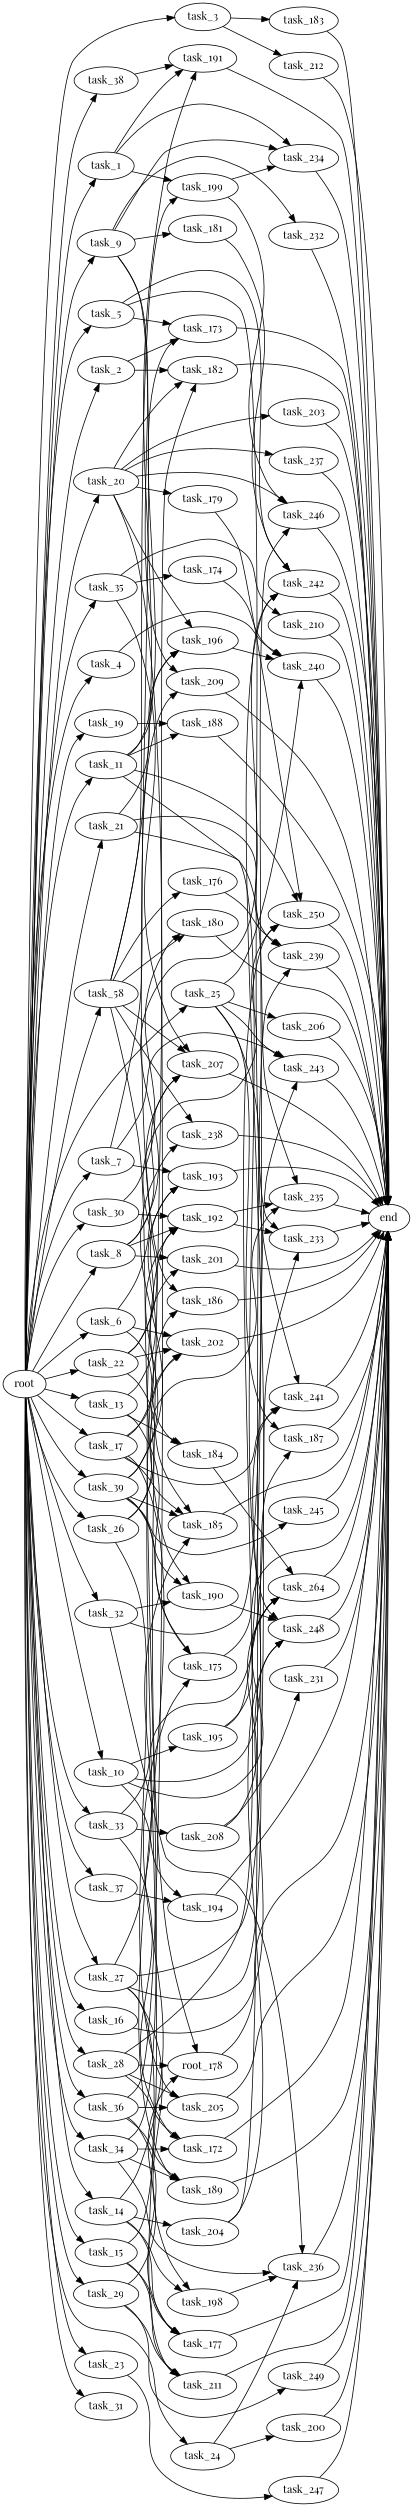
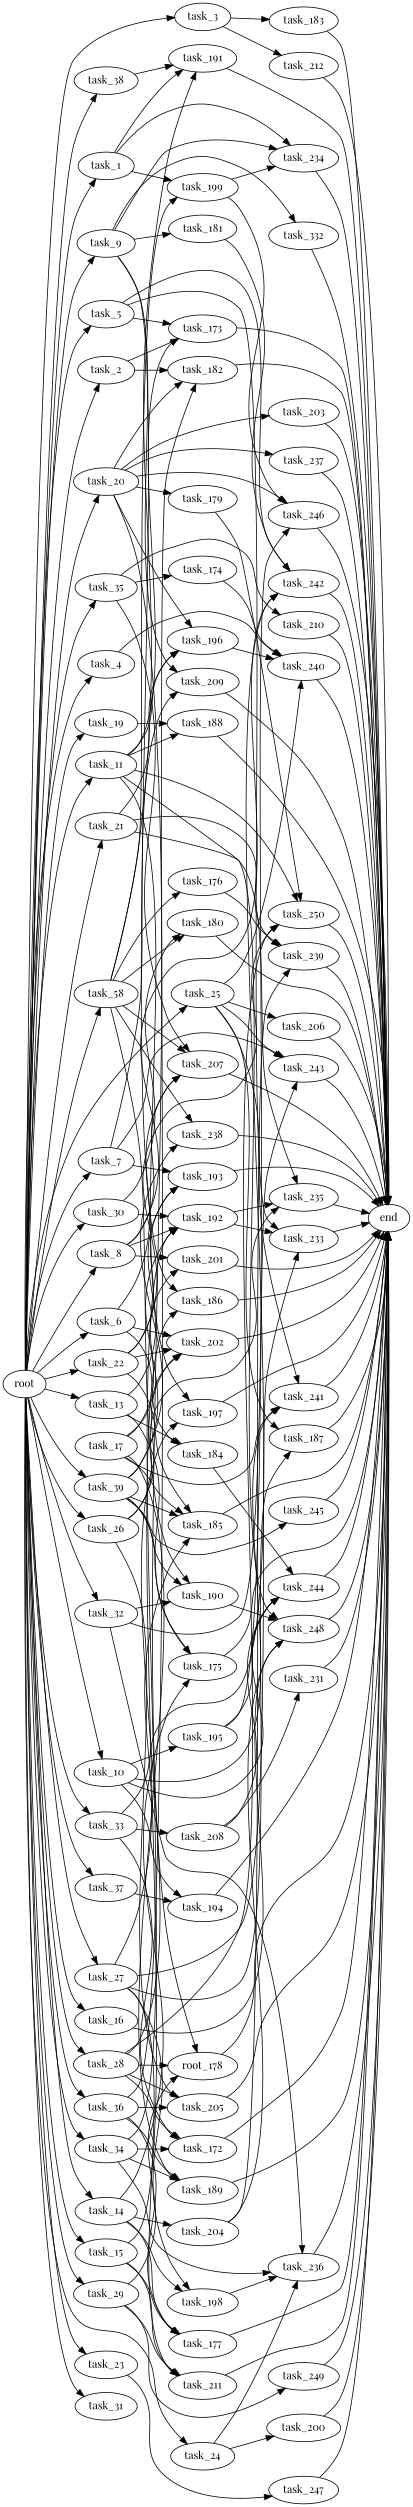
node "task_232": label "task_232" -> "task_332"
node "task_197": added
edge "root" -> "task_17": removed
node "task_264": label "task_264" -> "task_244"
